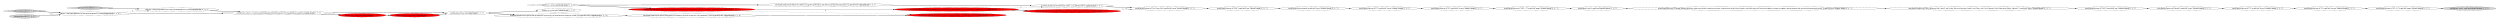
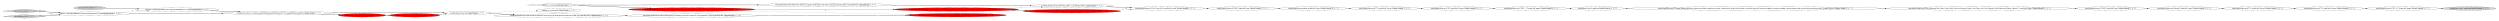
node "testImportEntriesMedline['0', '0', '1']": shape diamond -> ellipse
edge "assertEquals(2,entries.size())@@@5@@@['1', '1', '1']" -> "BibEntry a = entries.get(0)@@@6@@@['1', '0', '1']": style bold -> dashed
node "testImportEntriesWOS['1', '0', '0']": shape ellipse -> diamond
